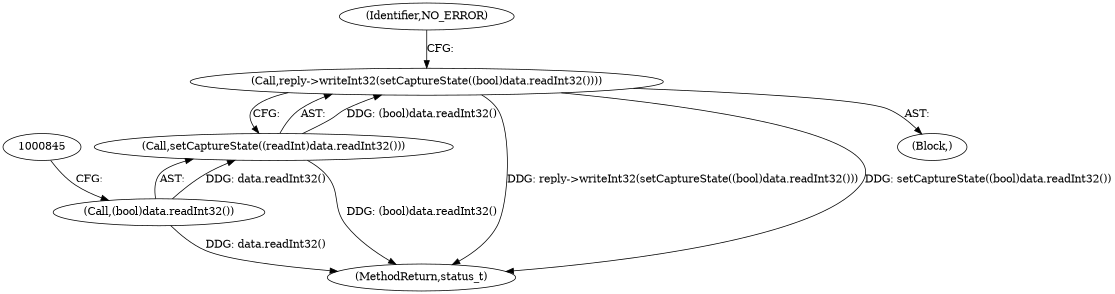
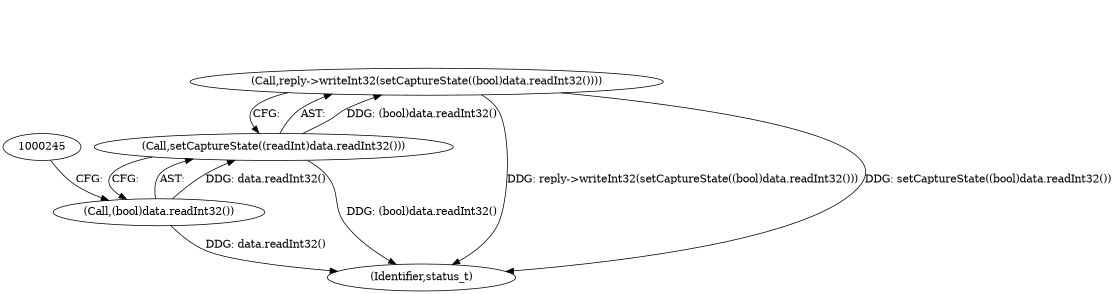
node "(Identifier,NO_ERROR)": removed
node "1000845": label "1000845" -> "1000245"
node "(Block,)": removed
edge "(Call,setCaptureState((readInt)data.readInt32()))" -> "(Call,(bool)data.readInt32())": added, label "CFG:"
node "(MethodReturn,status_t)": label "(MethodReturn,status_t)" -> "(Identifier,status_t)"
